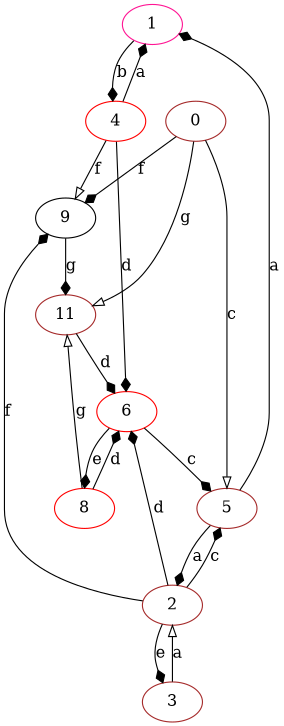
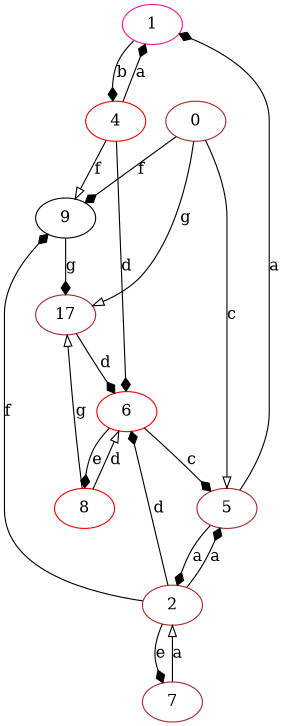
node "11": label "11" -> "17"
edge "8" -> "6": arrowhead diamond -> onormal
edge "2" -> "5": label "c" -> "a"
node "3": label "3" -> "7"
